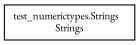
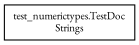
node "test_numerictypes.Strings Strings": label "test_numerictypes.Strings Strings" -> "test_numerictypes.TestDoc Strings"
